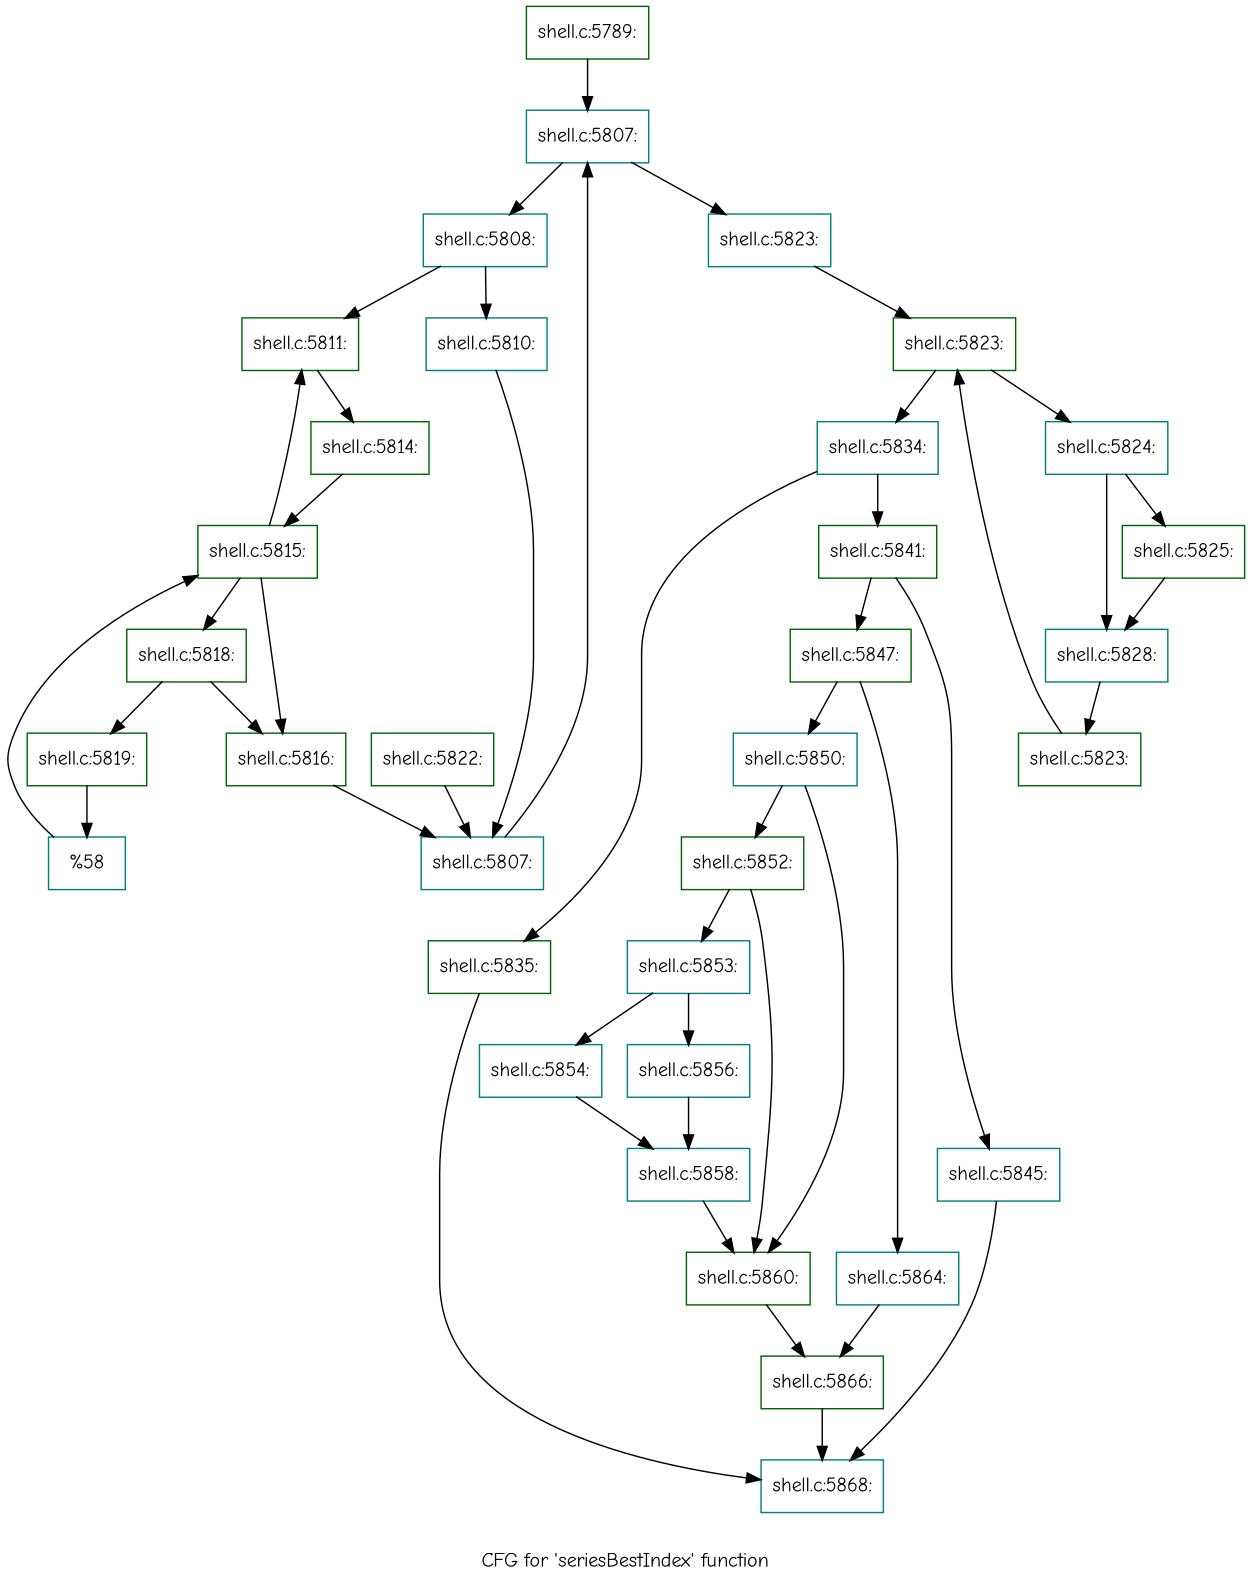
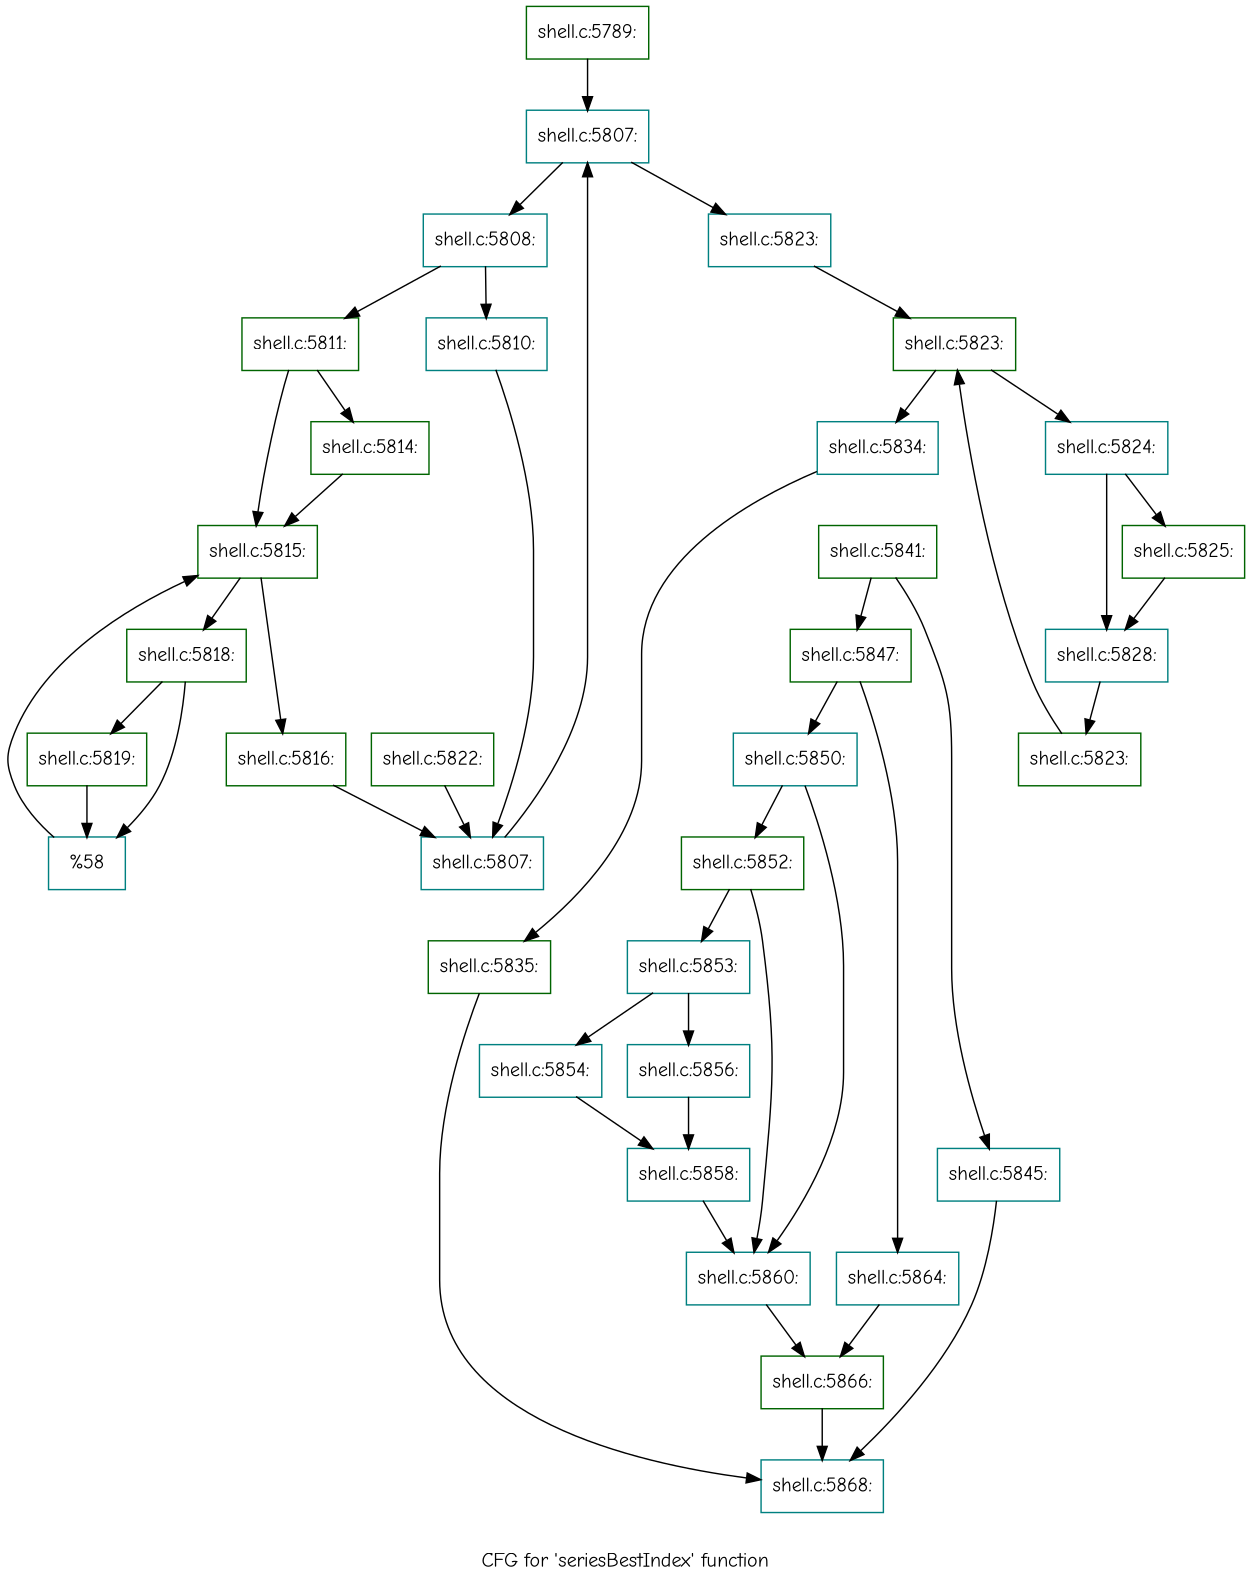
edge "shell.c:5815:" -> "shell.c:5811:": reversed
edge "shell.c:5834:" -> "shell.c:5841:": removed
edge "shell.c:5818:" -> "shell.c:5816:": now "shell.c:5818:" -> "%58"
node "shell.c:5860:": color darkgreen -> teal
